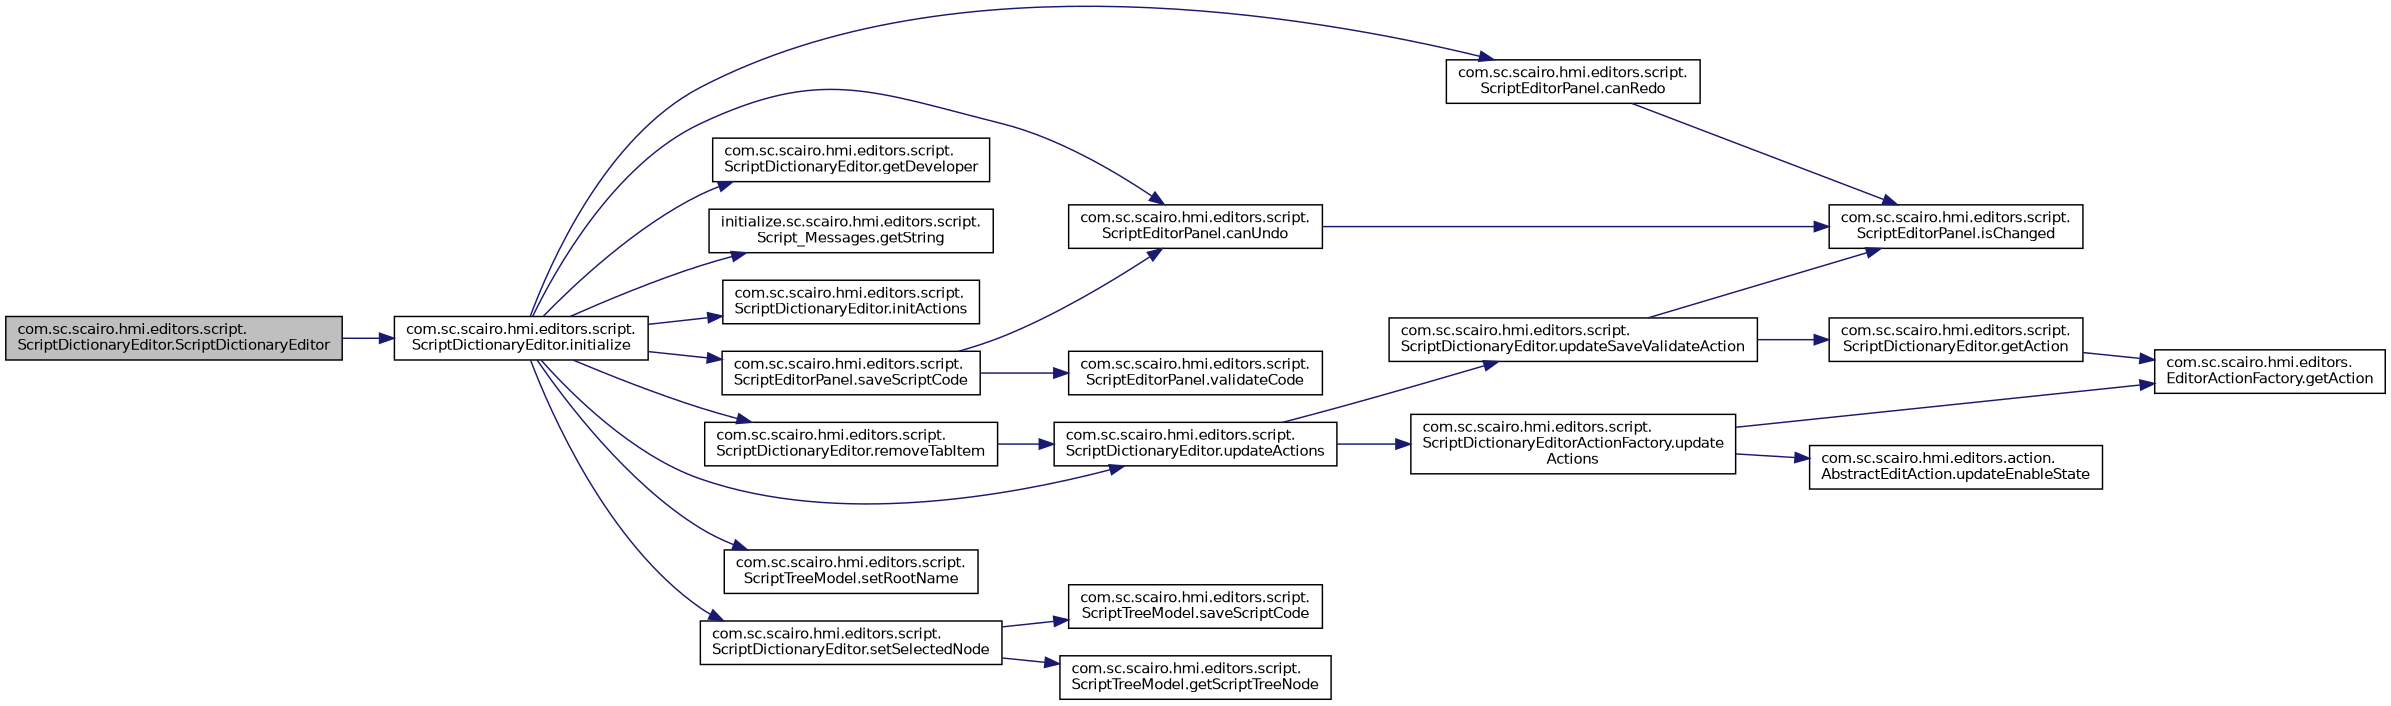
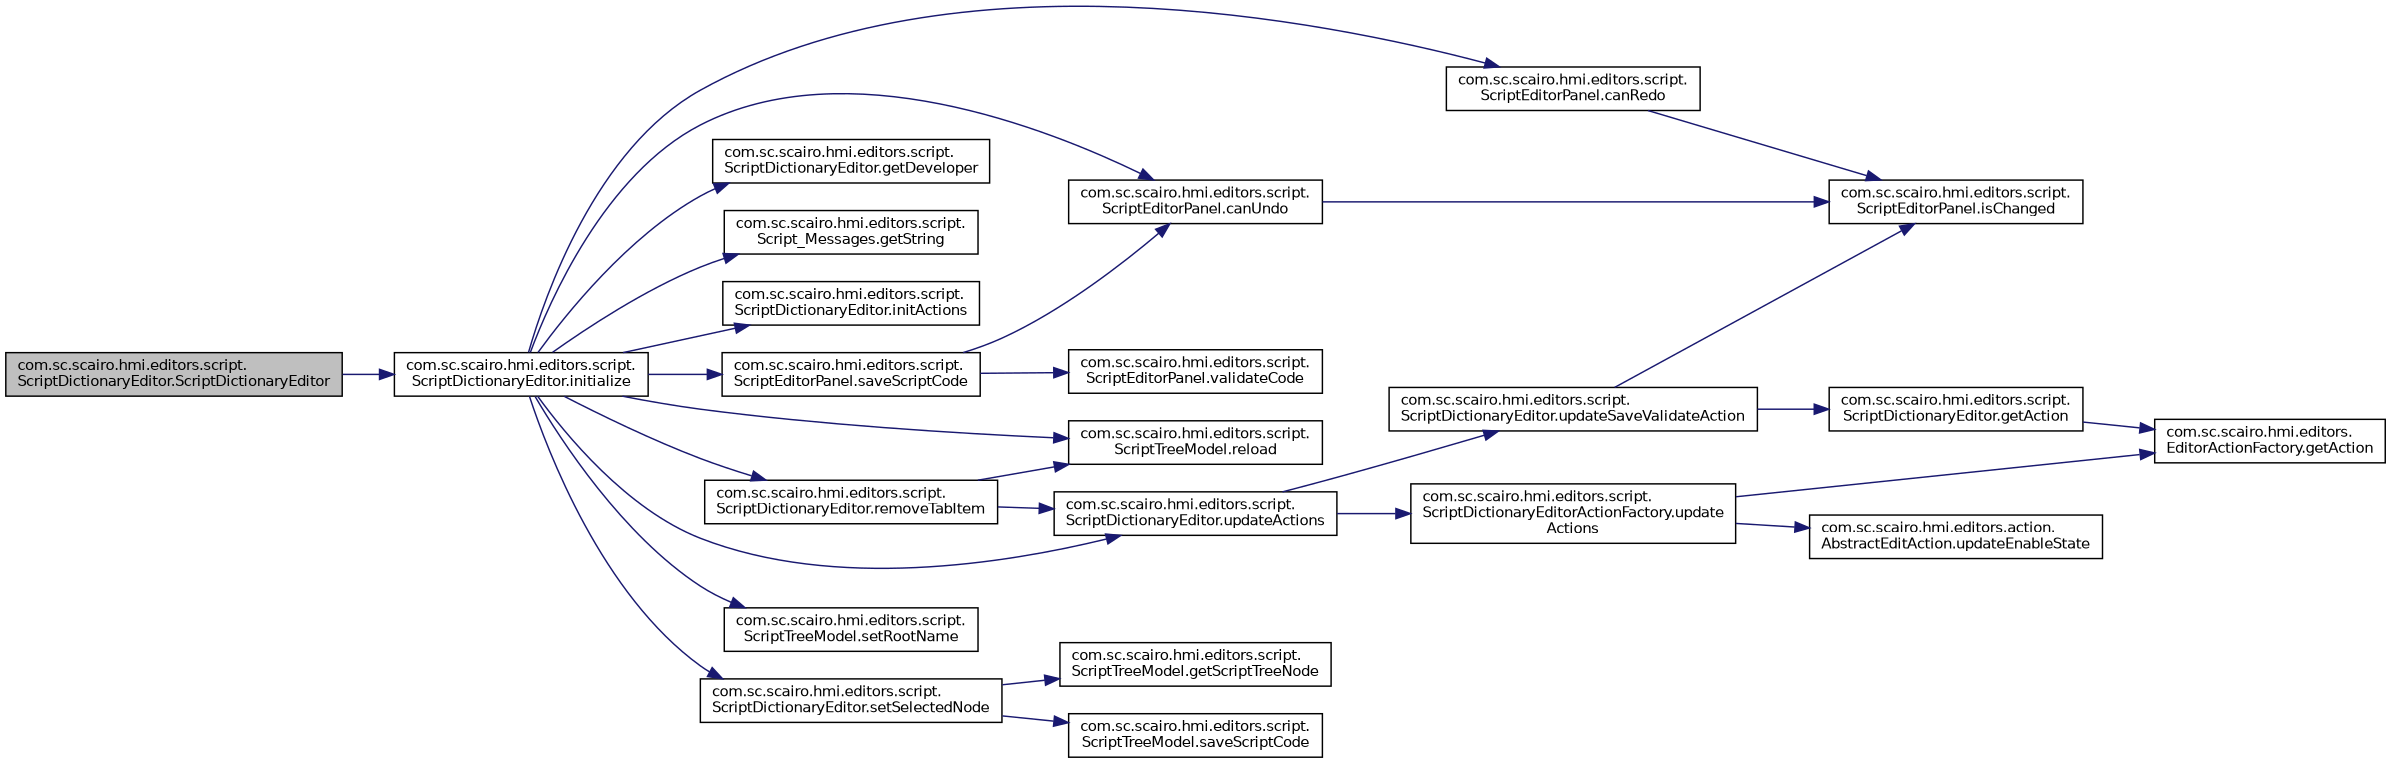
node "initialize.sc.scairo.hmi.editors.script. Script_Messages.getString": label "initialize.sc.scairo.hmi.editors.script. Script_Messages.getString" -> "com.sc.scairo.hmi.editors.script. Script_Messages.getString"
node "com.sc.scairo.hmi.editors.script. ScriptTreeModel.reload": added
